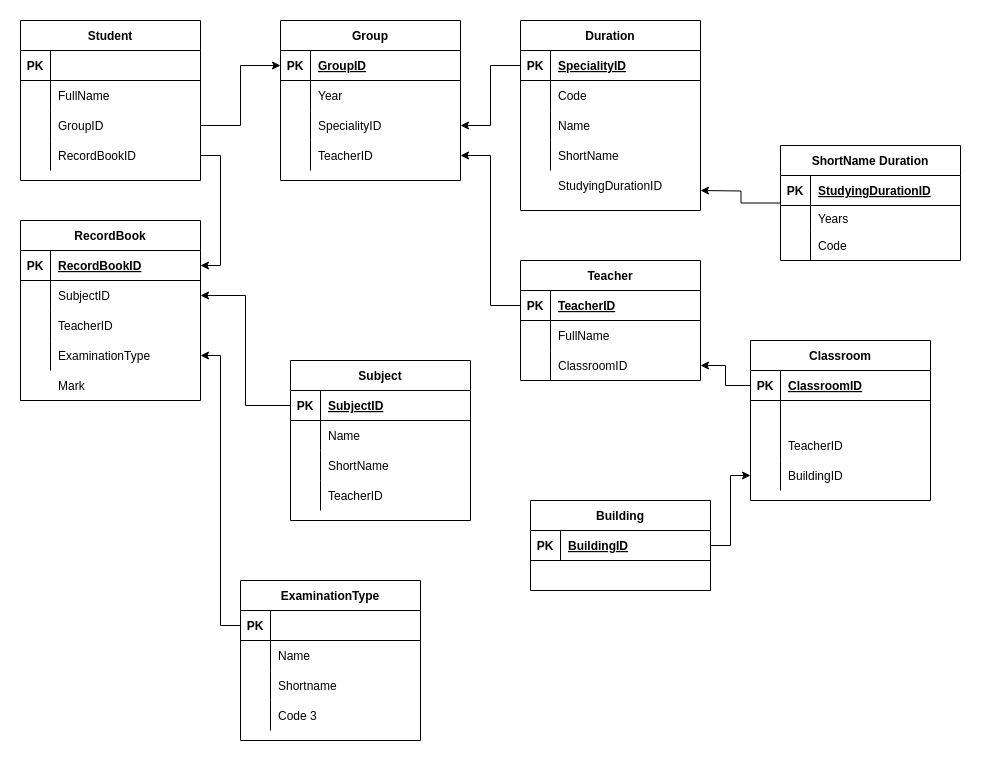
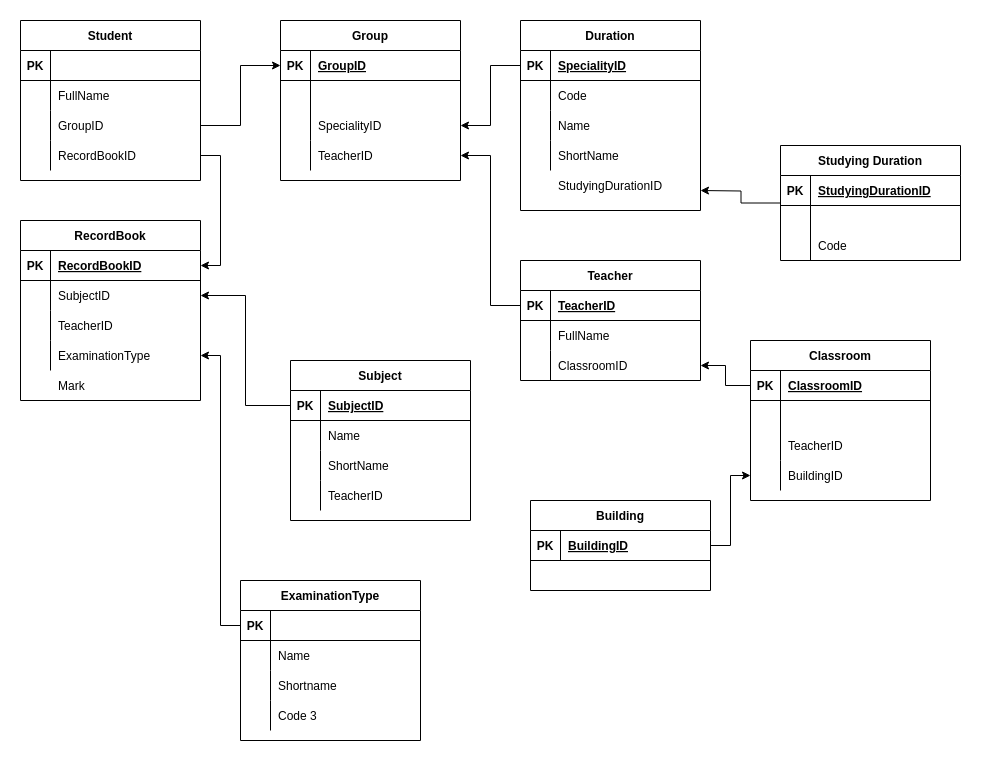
node "Year": removed
node "ShortName Duration": label "ShortName Duration" -> "Studying Duration"
node "Years": removed
